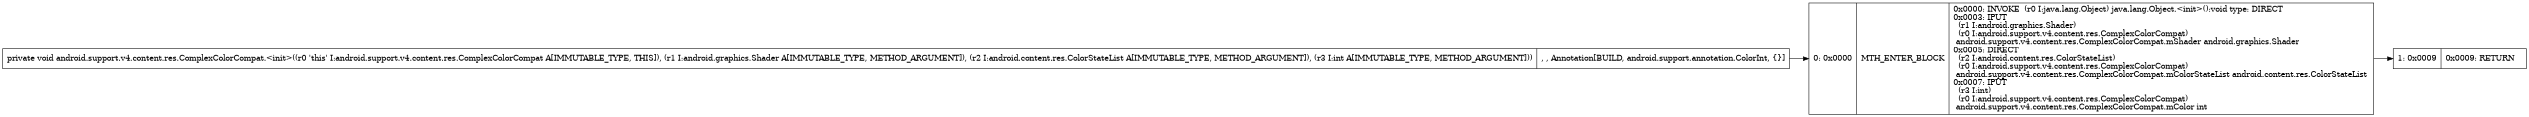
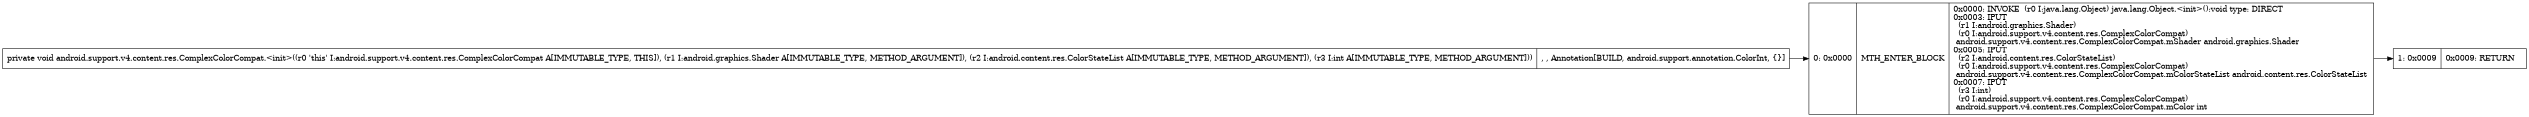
node "0: 0x0000": text "0x0005: DIRECT" -> "0x0005: IPUT"
